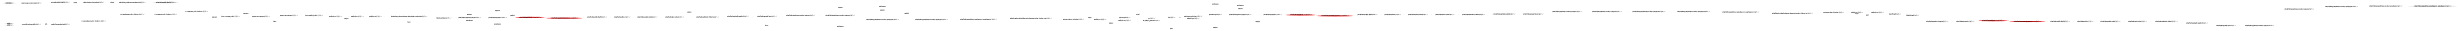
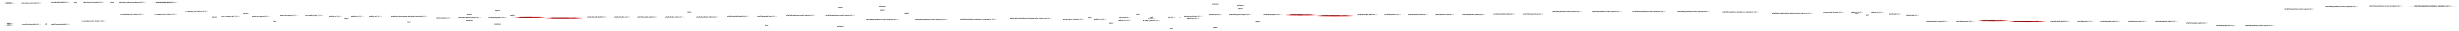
edge "iter.hasNext()@@@38@@@['1', '1', '0']" -> "replica.equals(removingReplica)@@@40@@@['1', '1', '0']": label "true" -> "removingReplica"
